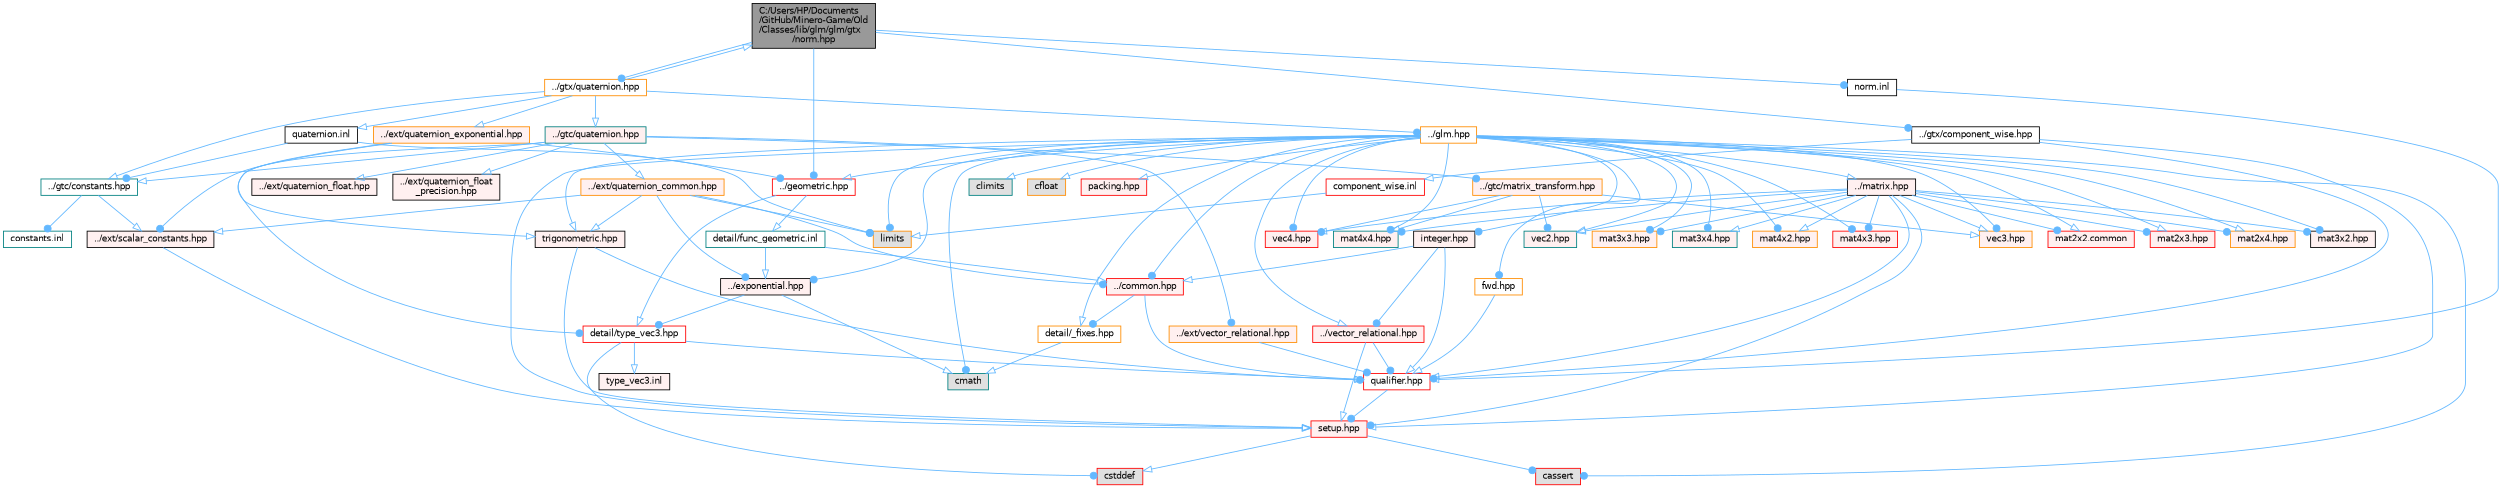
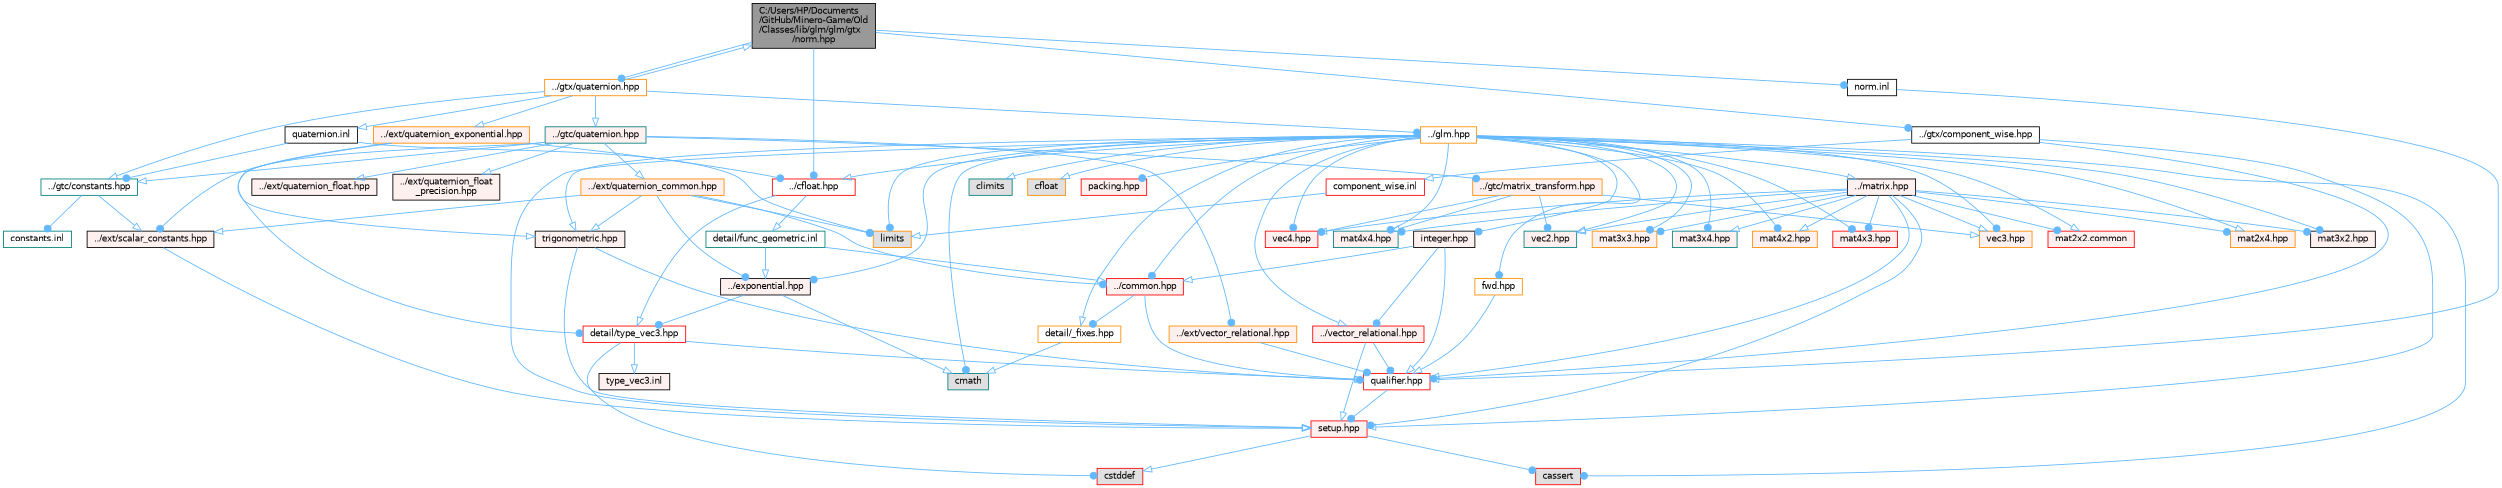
edge "../glm.hpp" -> "packing.hpp": arrowhead onormal -> dot
node "../geometric.hpp": label "../geometric.hpp" -> "../cfloat.hpp"
node "mat2x3.hpp": removed
